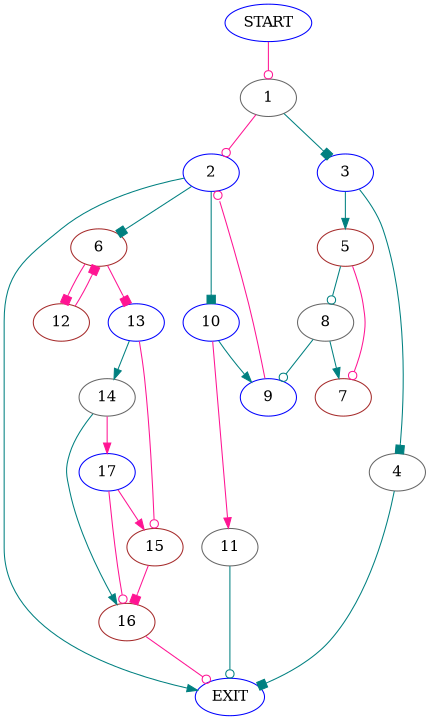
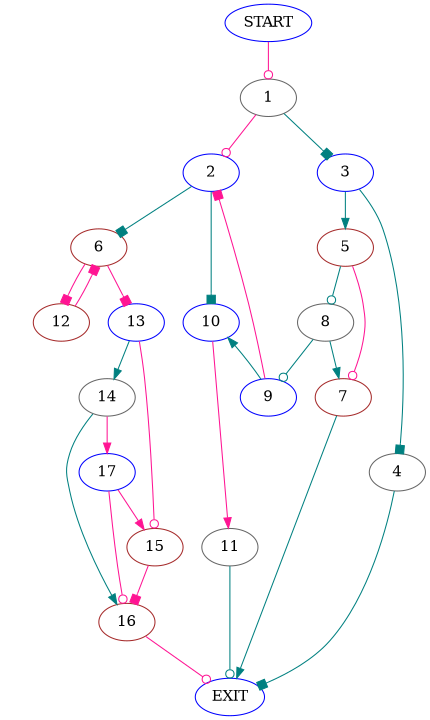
edge "9" -> "2": arrowhead odot -> box
edge "10" -> "9": reversed
edge "2" -> "EXIT": now "7" -> "EXIT"
